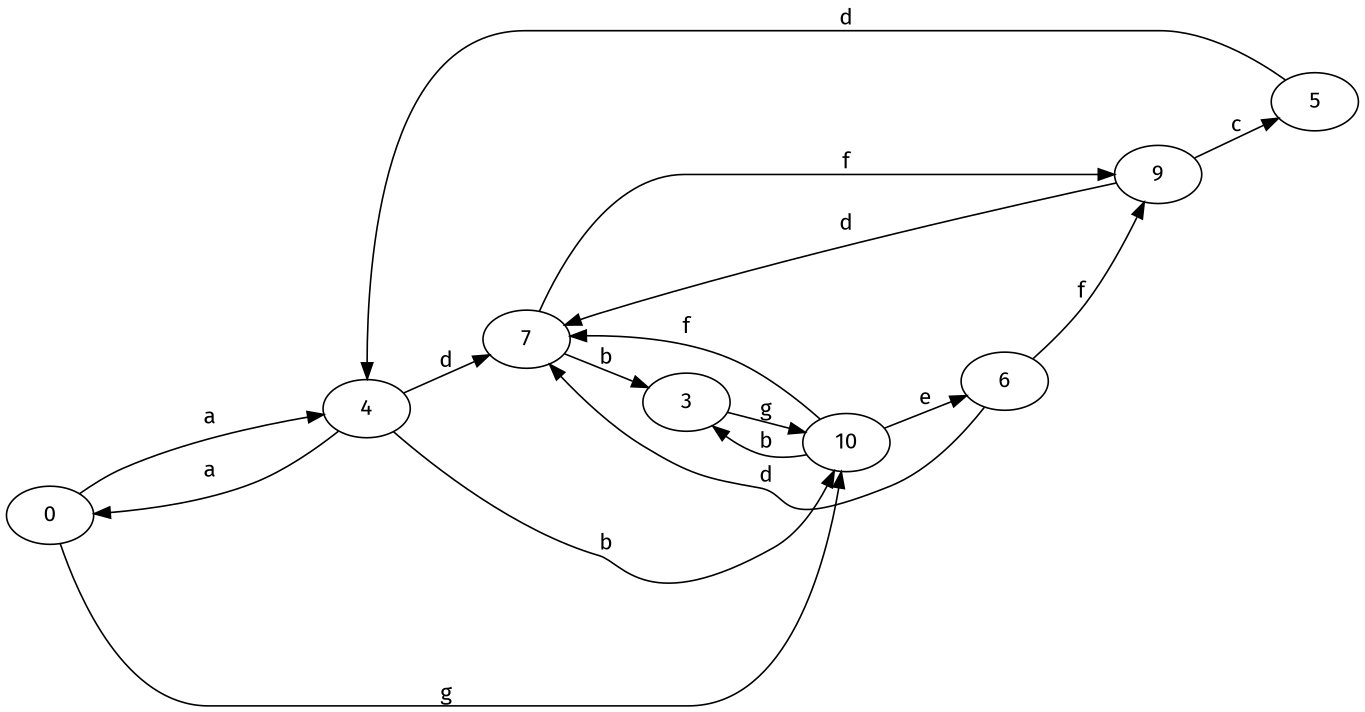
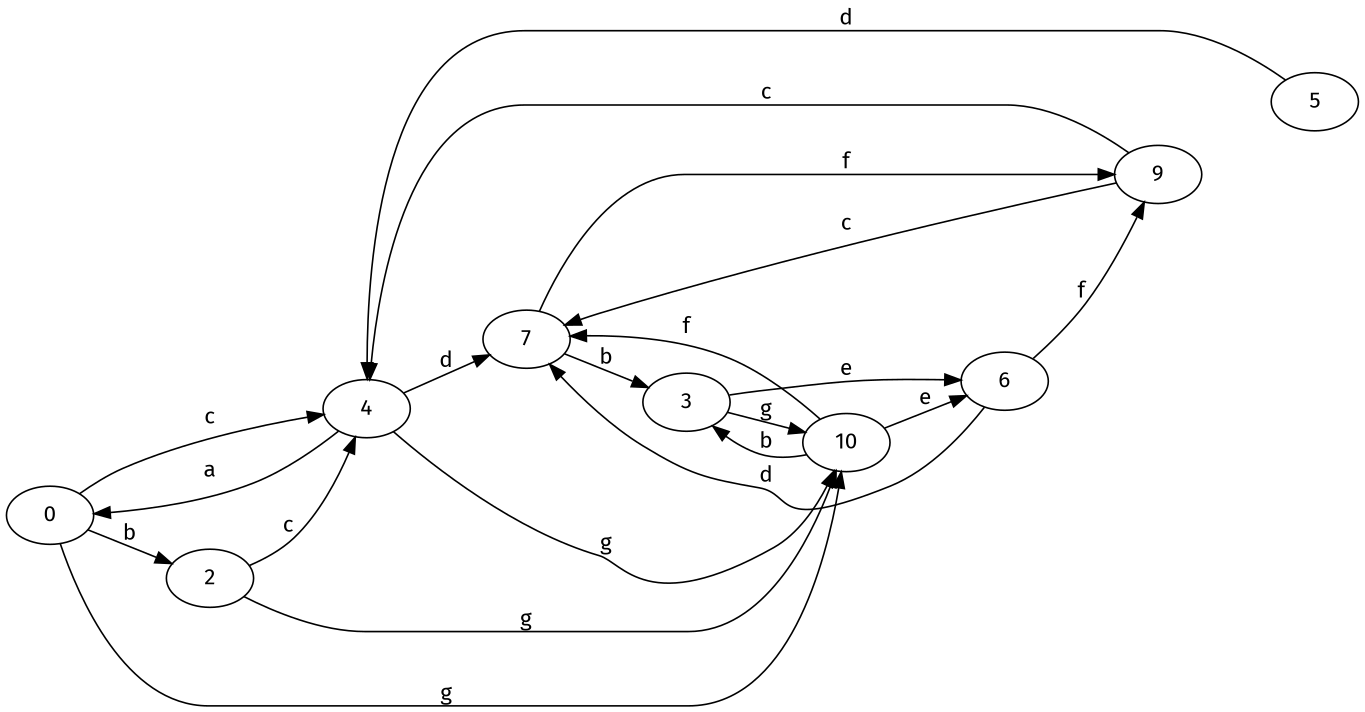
edge "9" -> "5": now "9" -> "4"
edge "9" -> "7": label "d" -> "c"
edge "3" -> "6": added, label "e"
edge "0" -> "4": label "a" -> "c"
edge "4" -> "10": label "b" -> "g"
node "2": added
